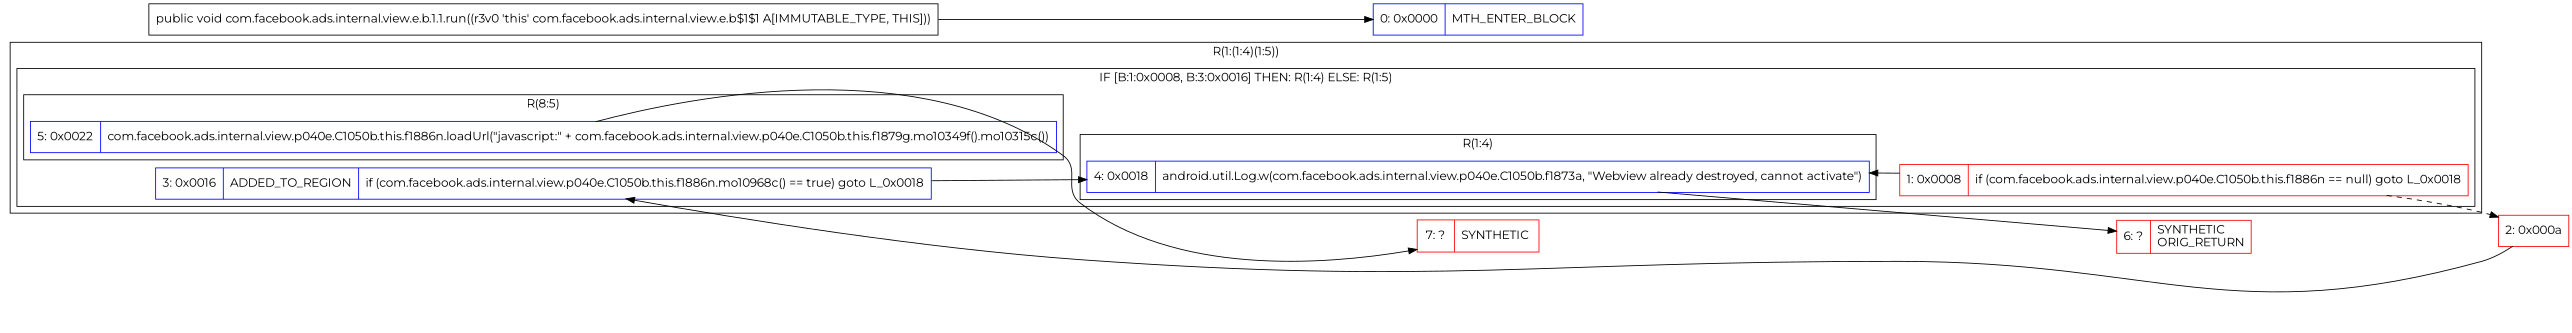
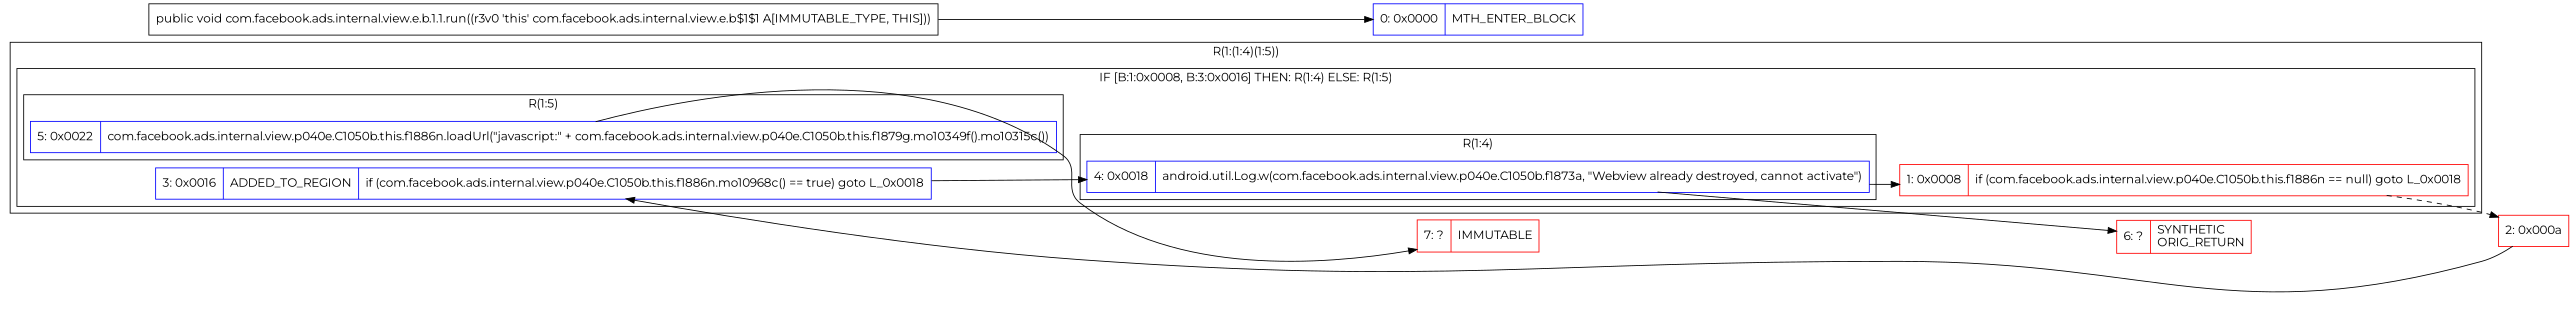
cluster "R(8:5)": label "R(8:5)" -> "R(1:5)"
edge "1: 0x0008" -> "4: 0x0018": reversed
node "7: ?": text "SYNTHETIC" -> "IMMUTABLE"
